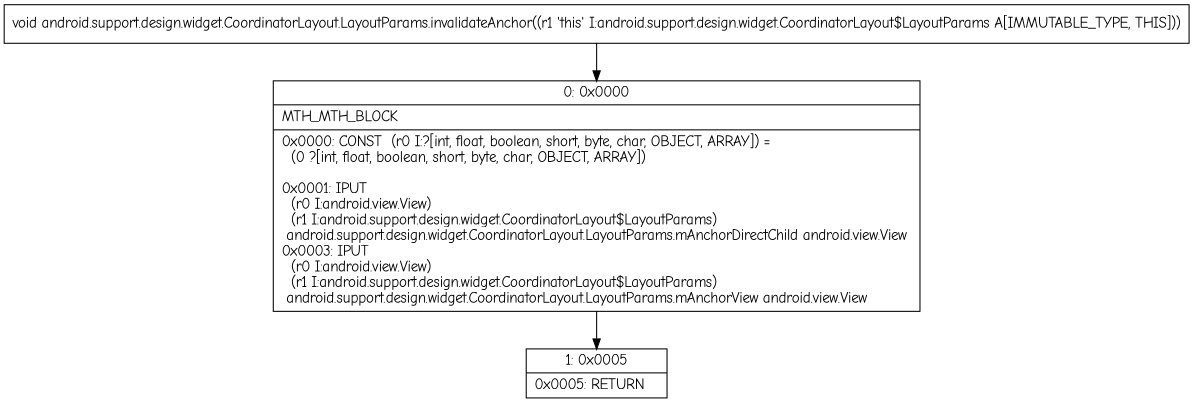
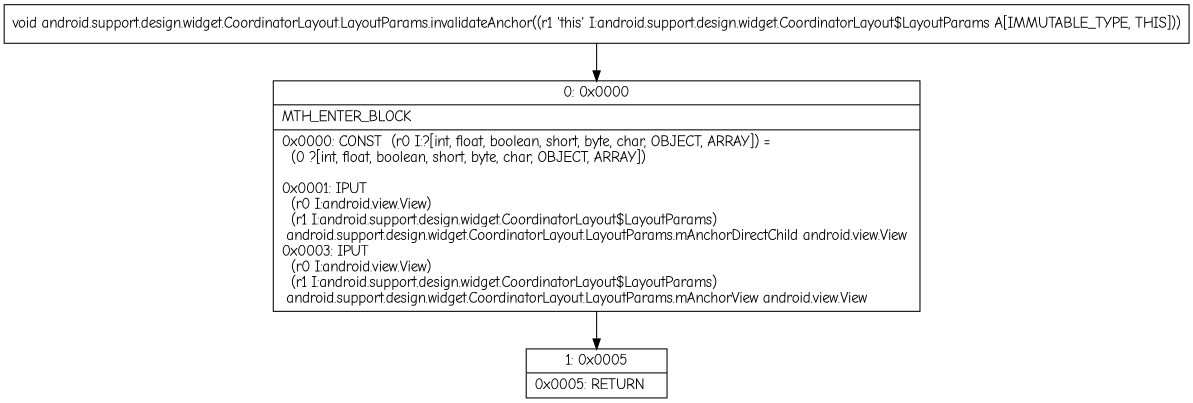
node "0: 0x0000": text "MTH_MTH_BLOCK" -> "MTH_ENTER_BLOCK"
